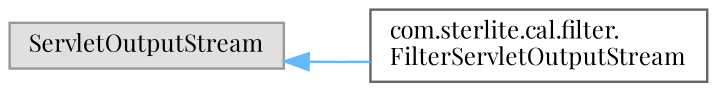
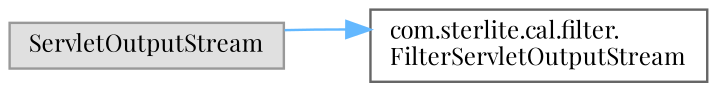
edge "com.sterlite.cal.filter. FilterServletOutputStream" -> "ServletOutputStream": reversed
